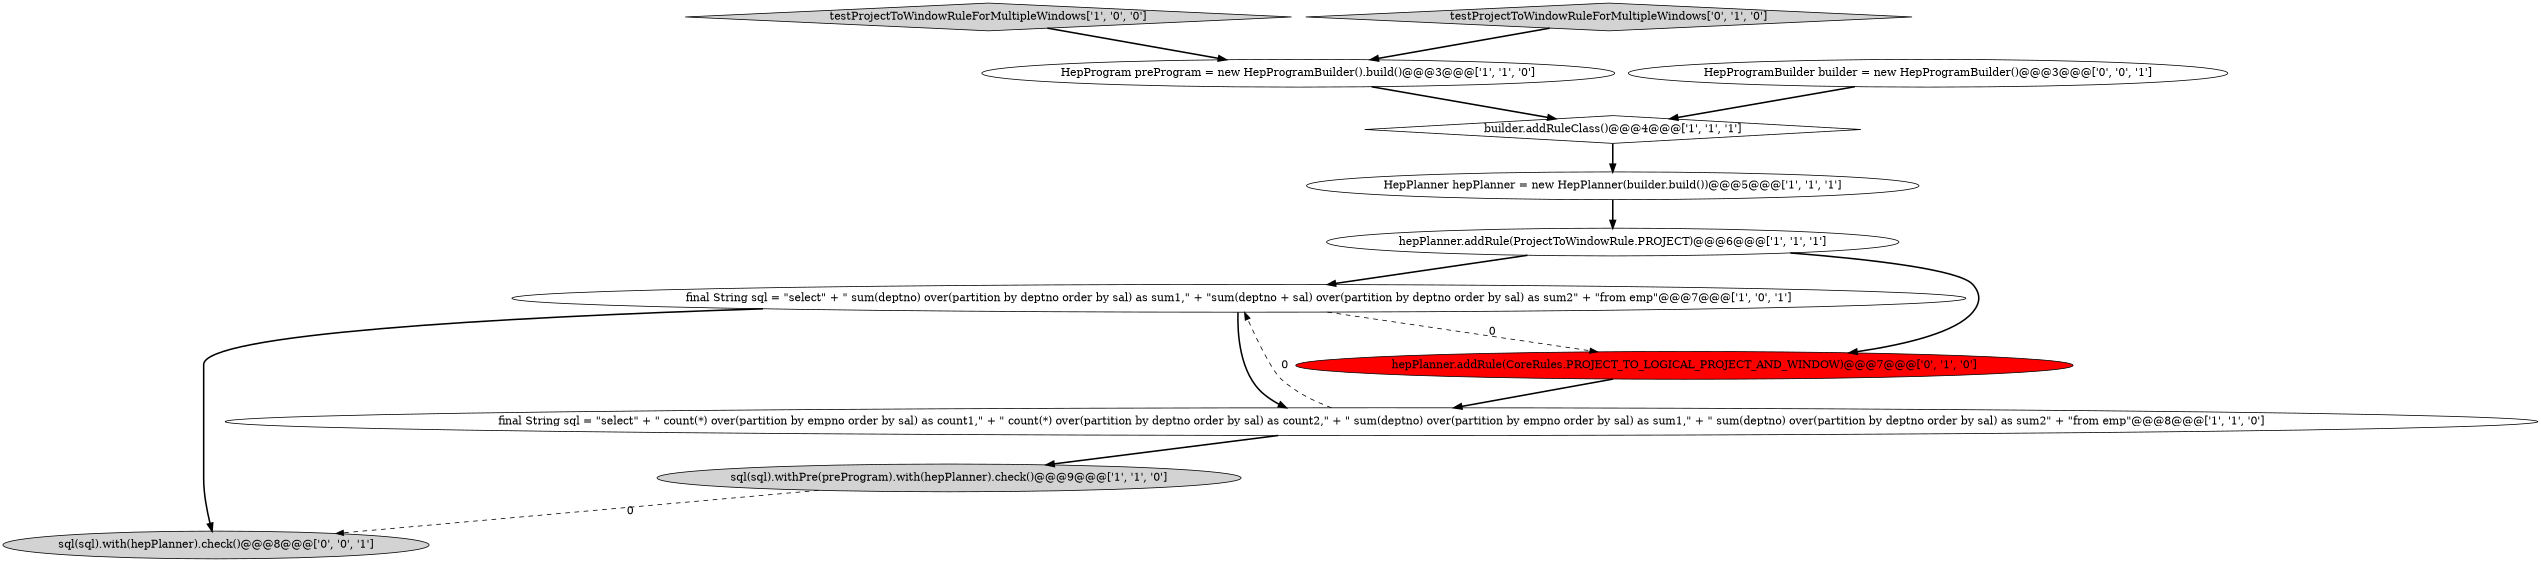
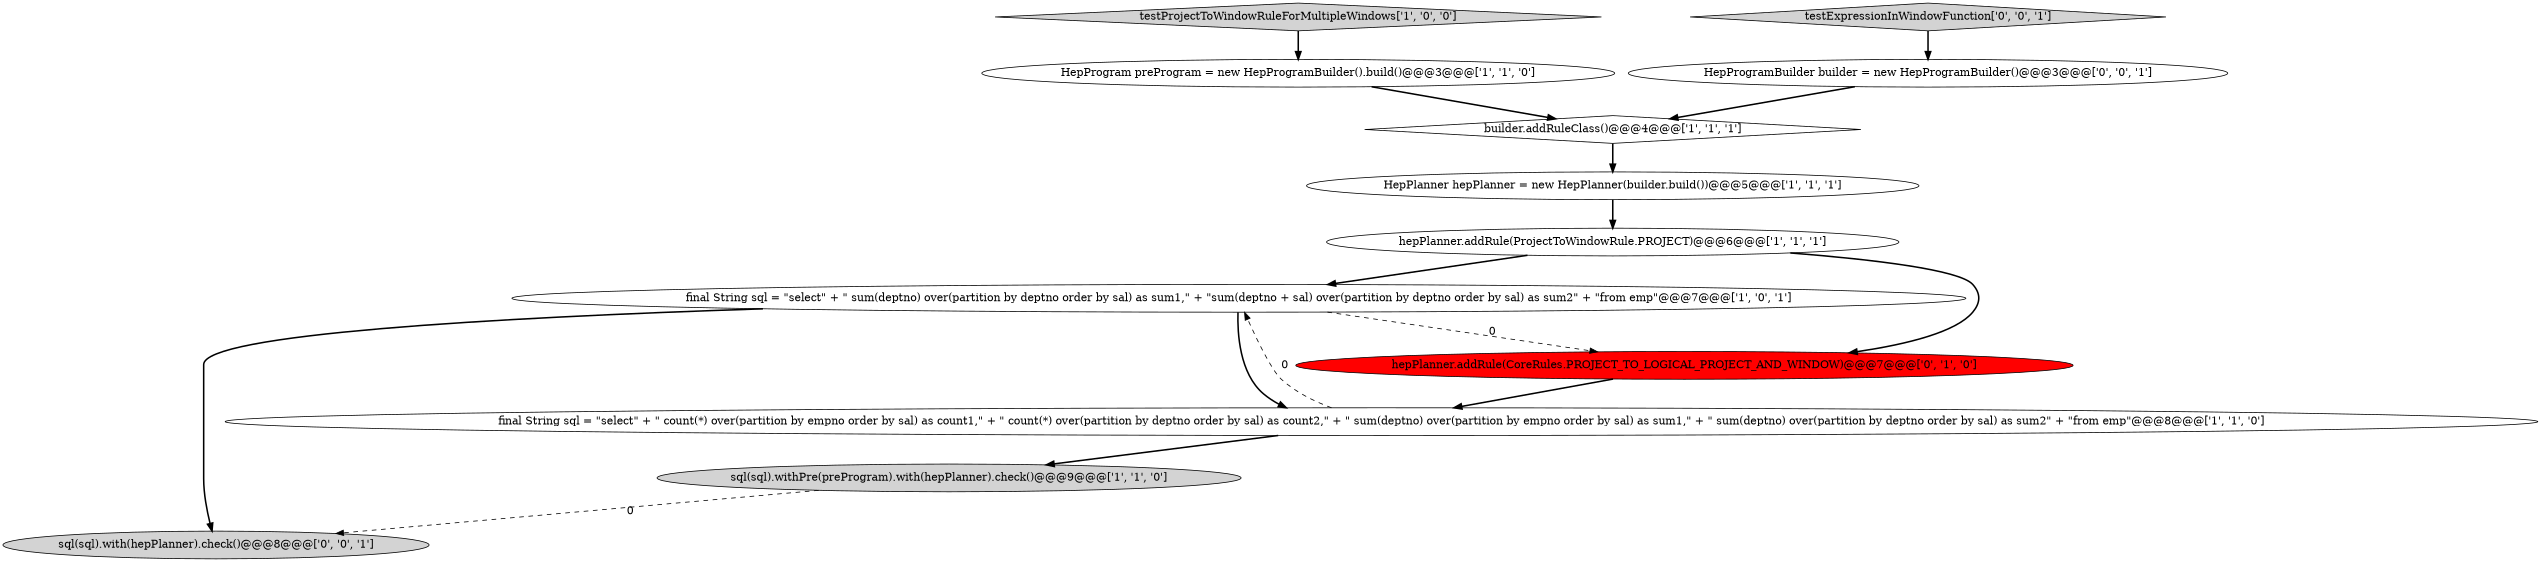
node "testProjectToWindowRuleForMultipleWindows['0', '1', '0']": removed
node "testExpressionInWindowFunction['0', '0', '1']": added
